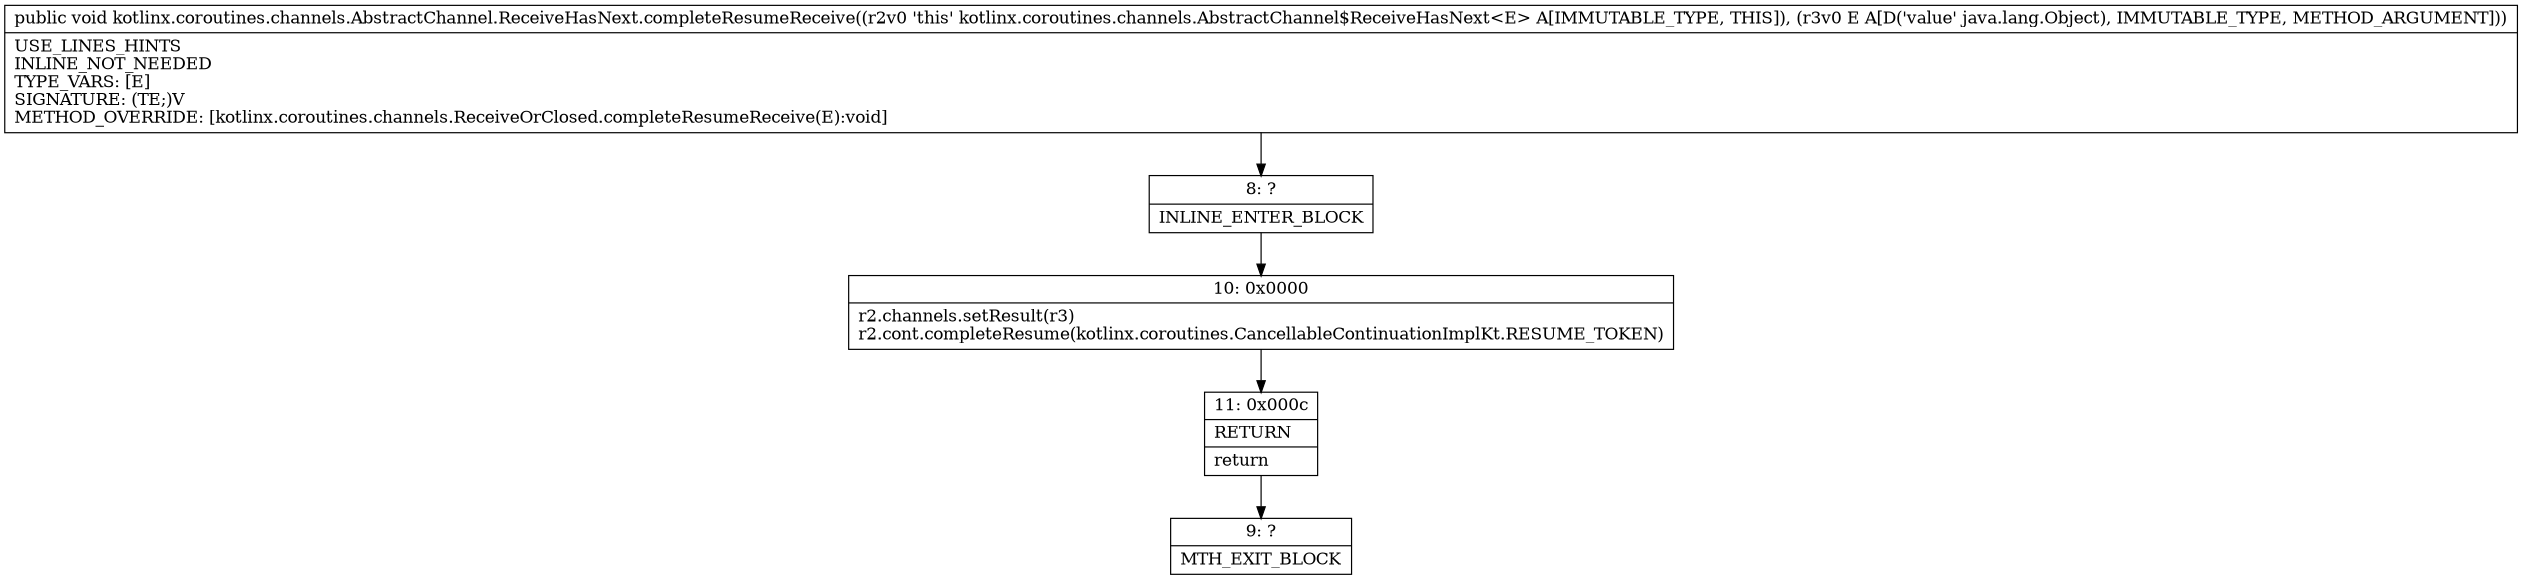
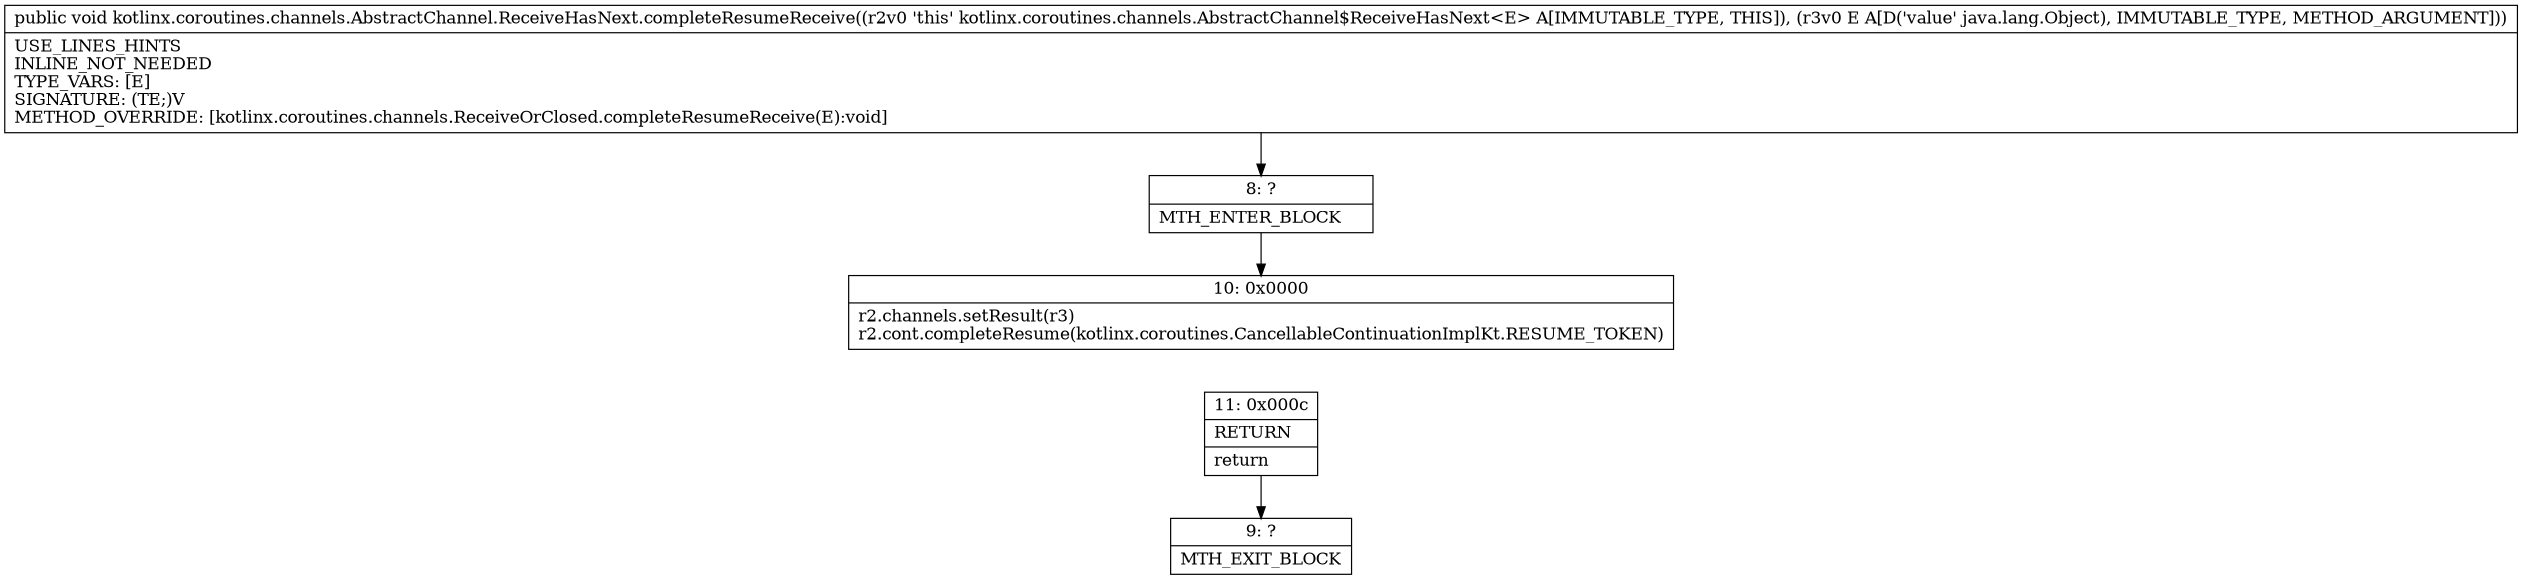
node "8: ?": text "INLINE_ENTER_BLOCK" -> "MTH_ENTER_BLOCK"
edge "10: 0x0000" -> "11: 0x000c": removed
